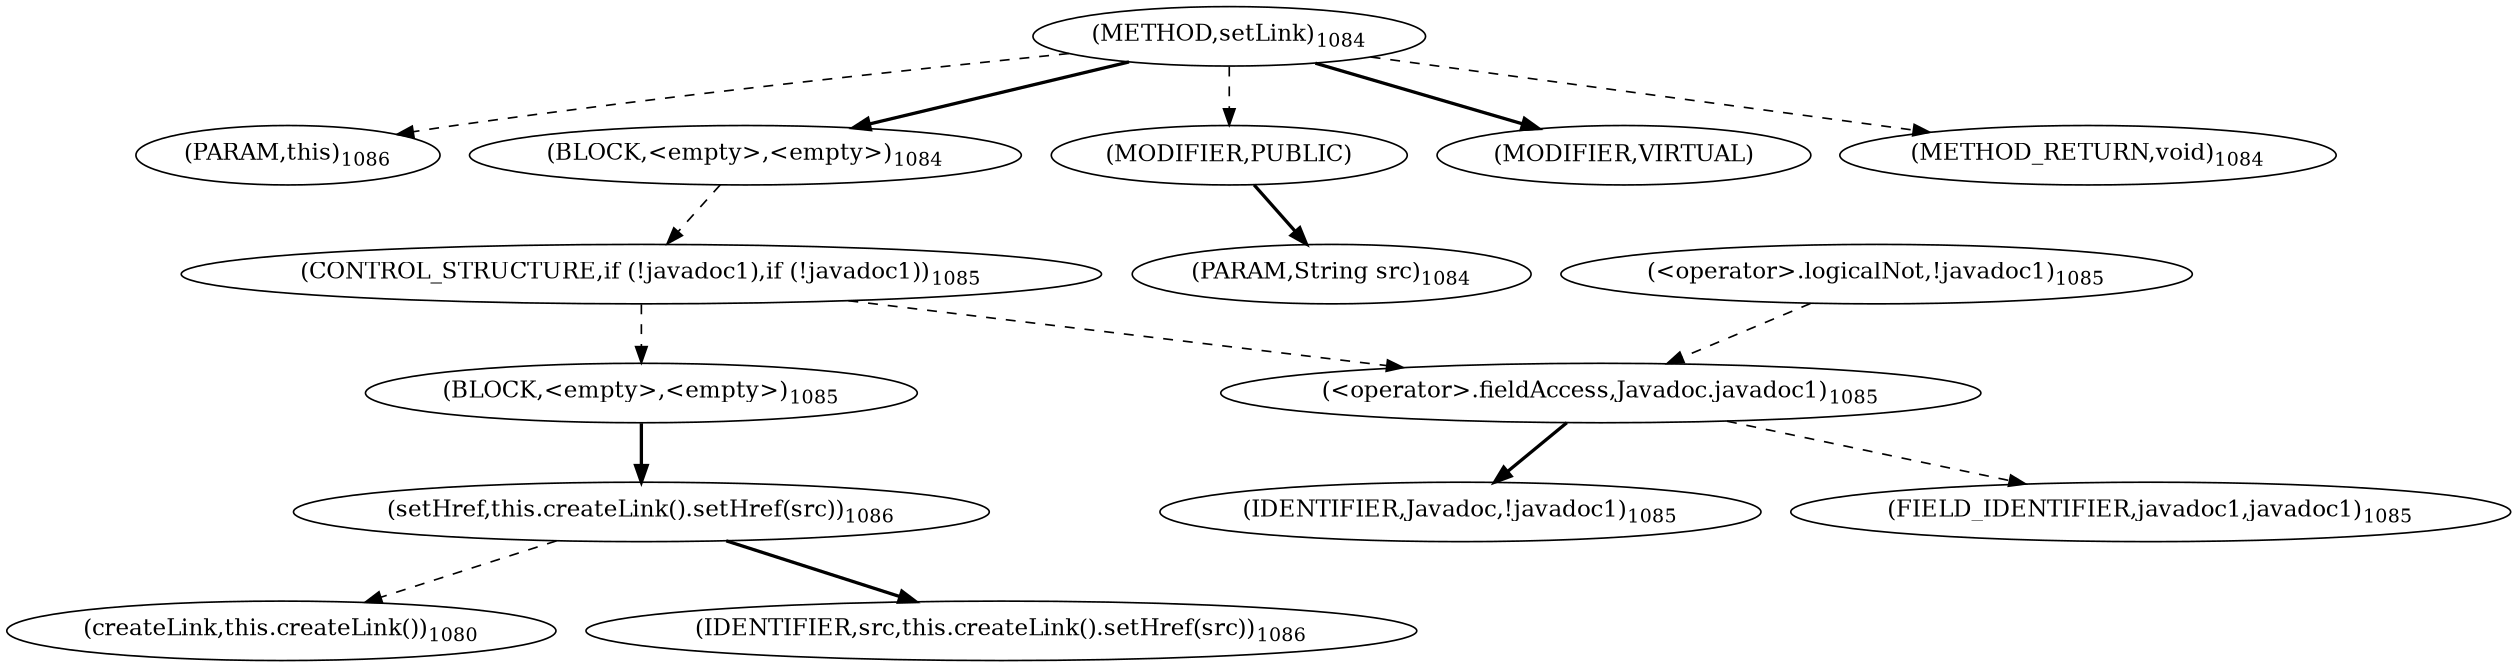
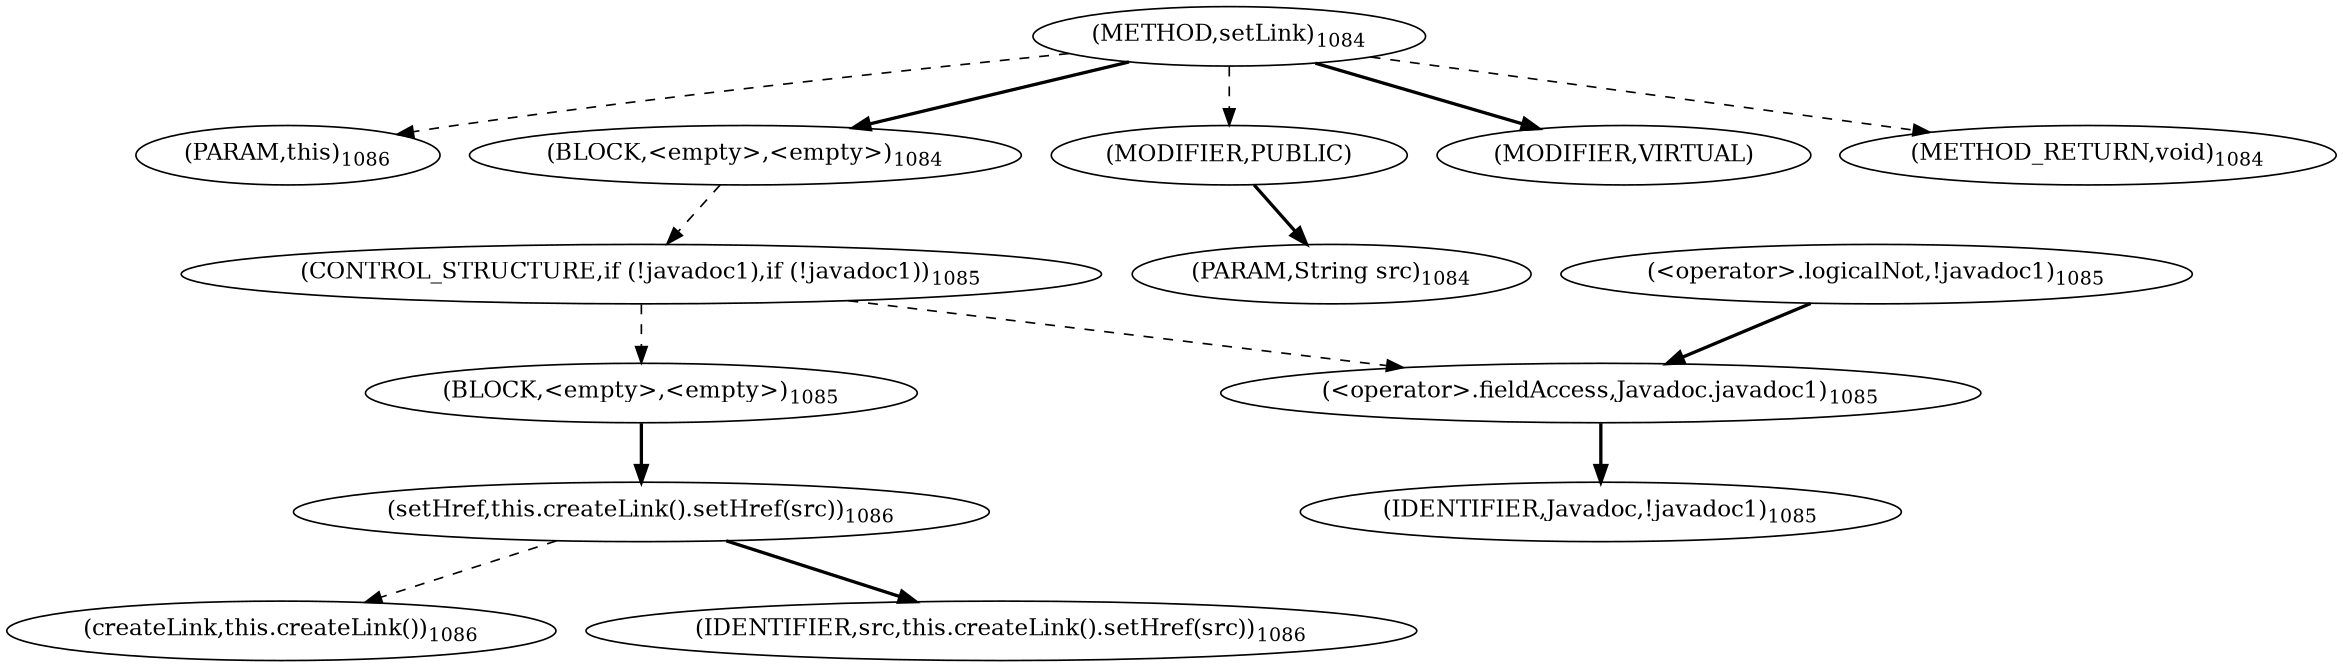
edge "(<operator>.logicalNot,!javadoc1)" -> "(<operator>.fieldAccess,Javadoc.javadoc1)": style dashed -> bold
node "(FIELD_IDENTIFIER,javadoc1,javadoc1)": removed
node "(createLink,this.createLink())": text "1080" -> "1086"
